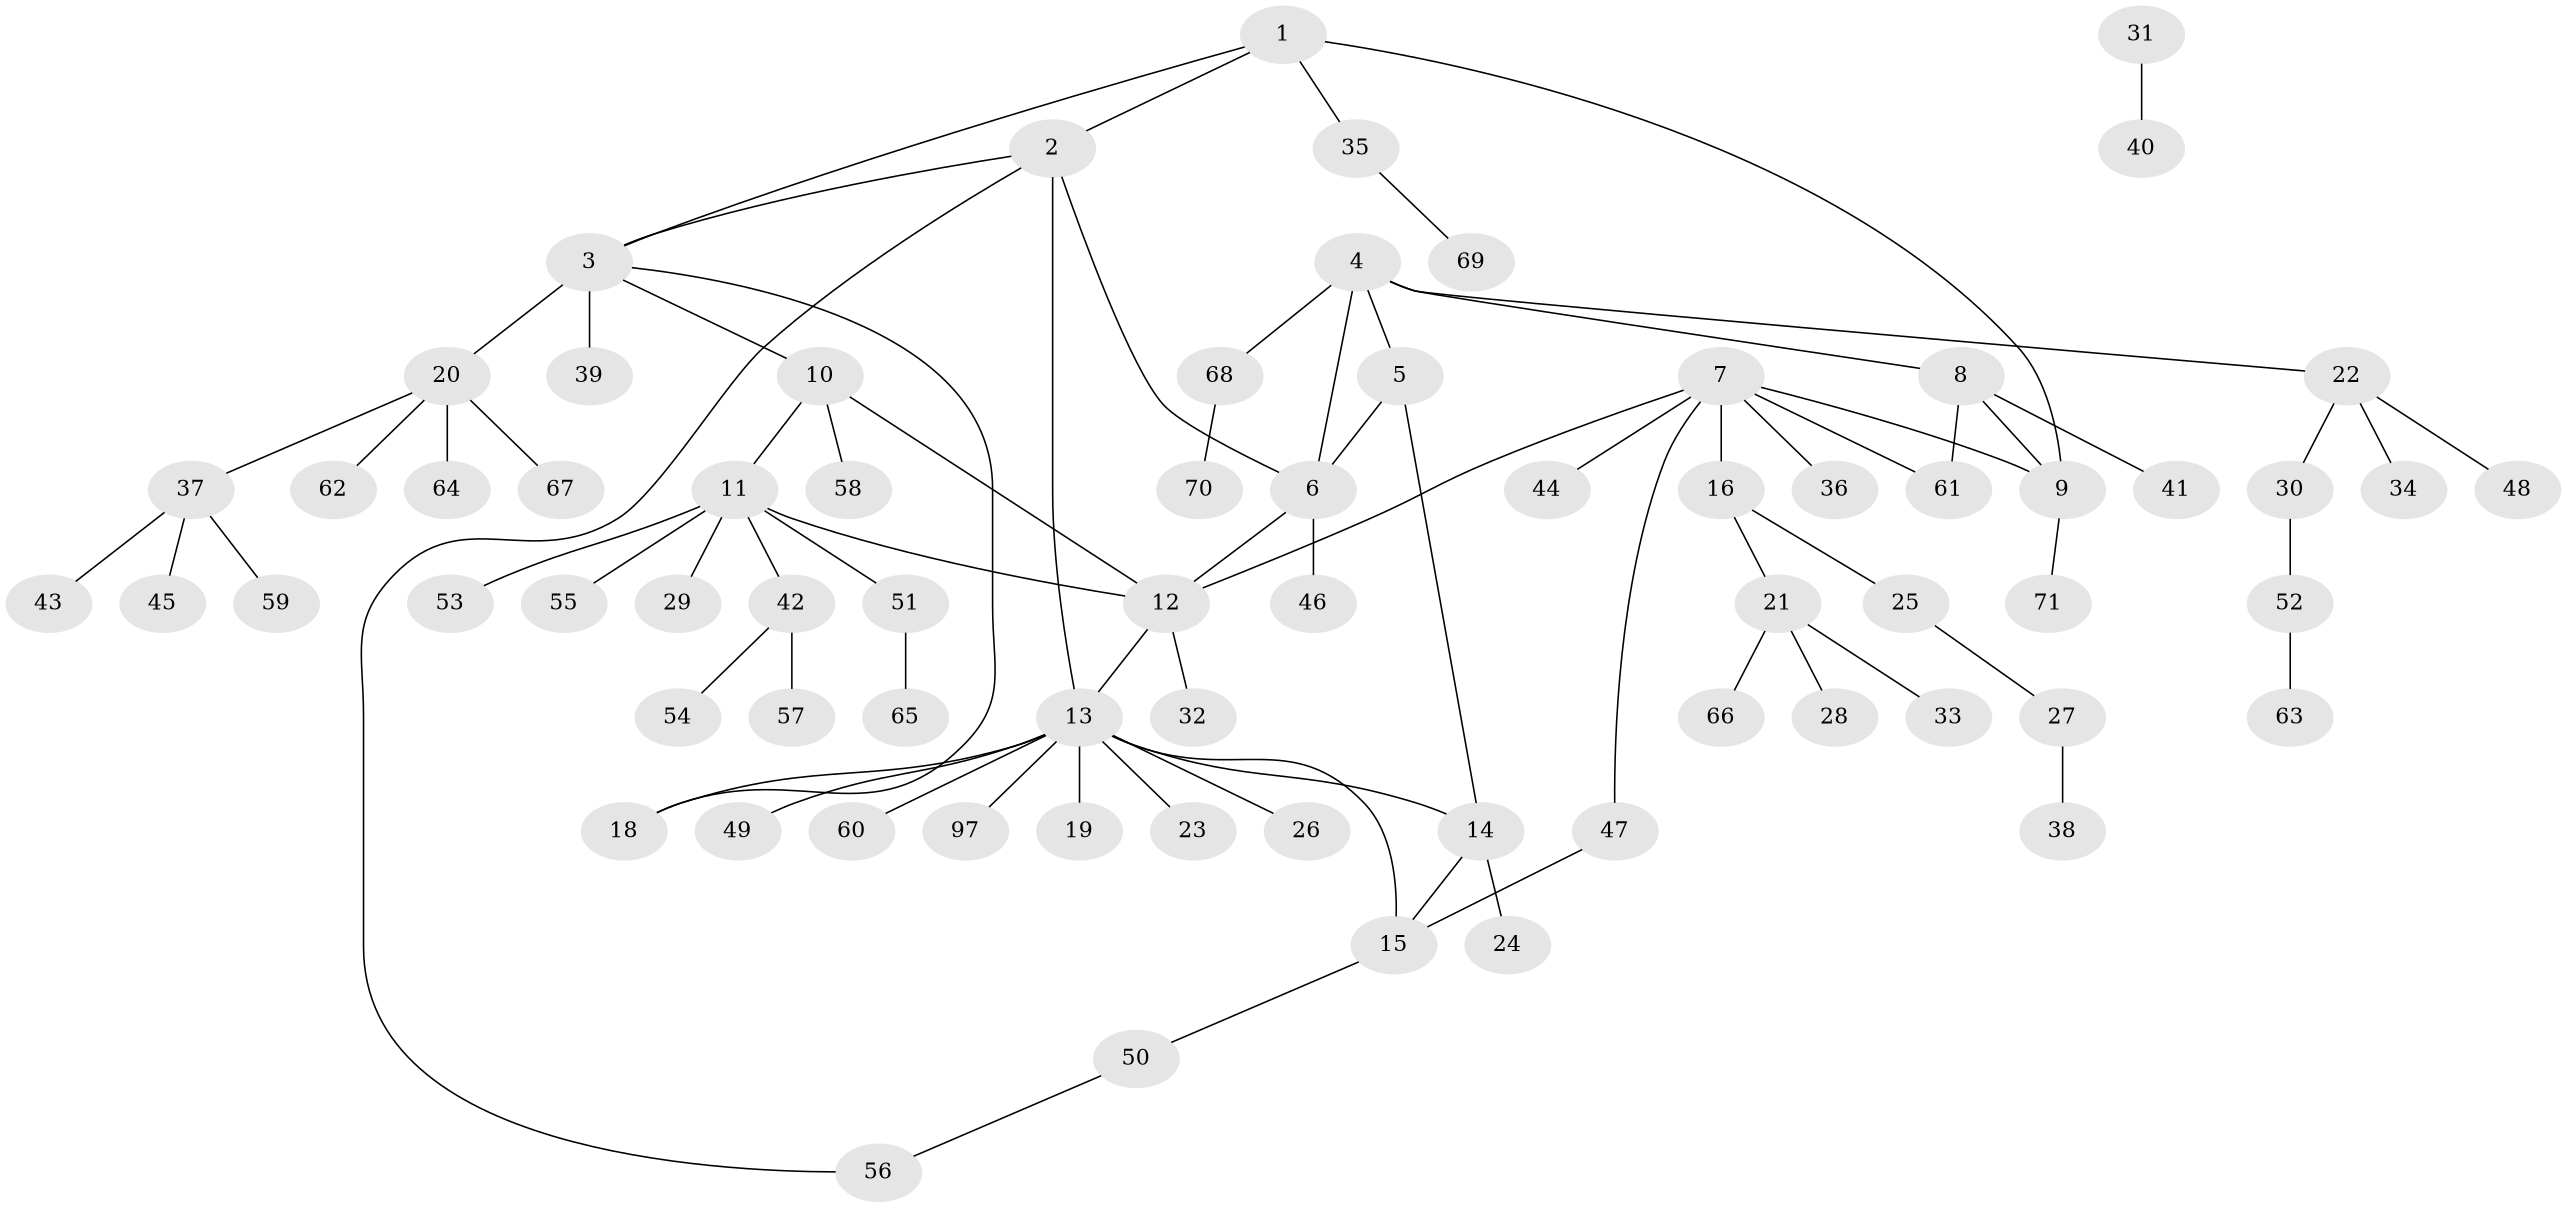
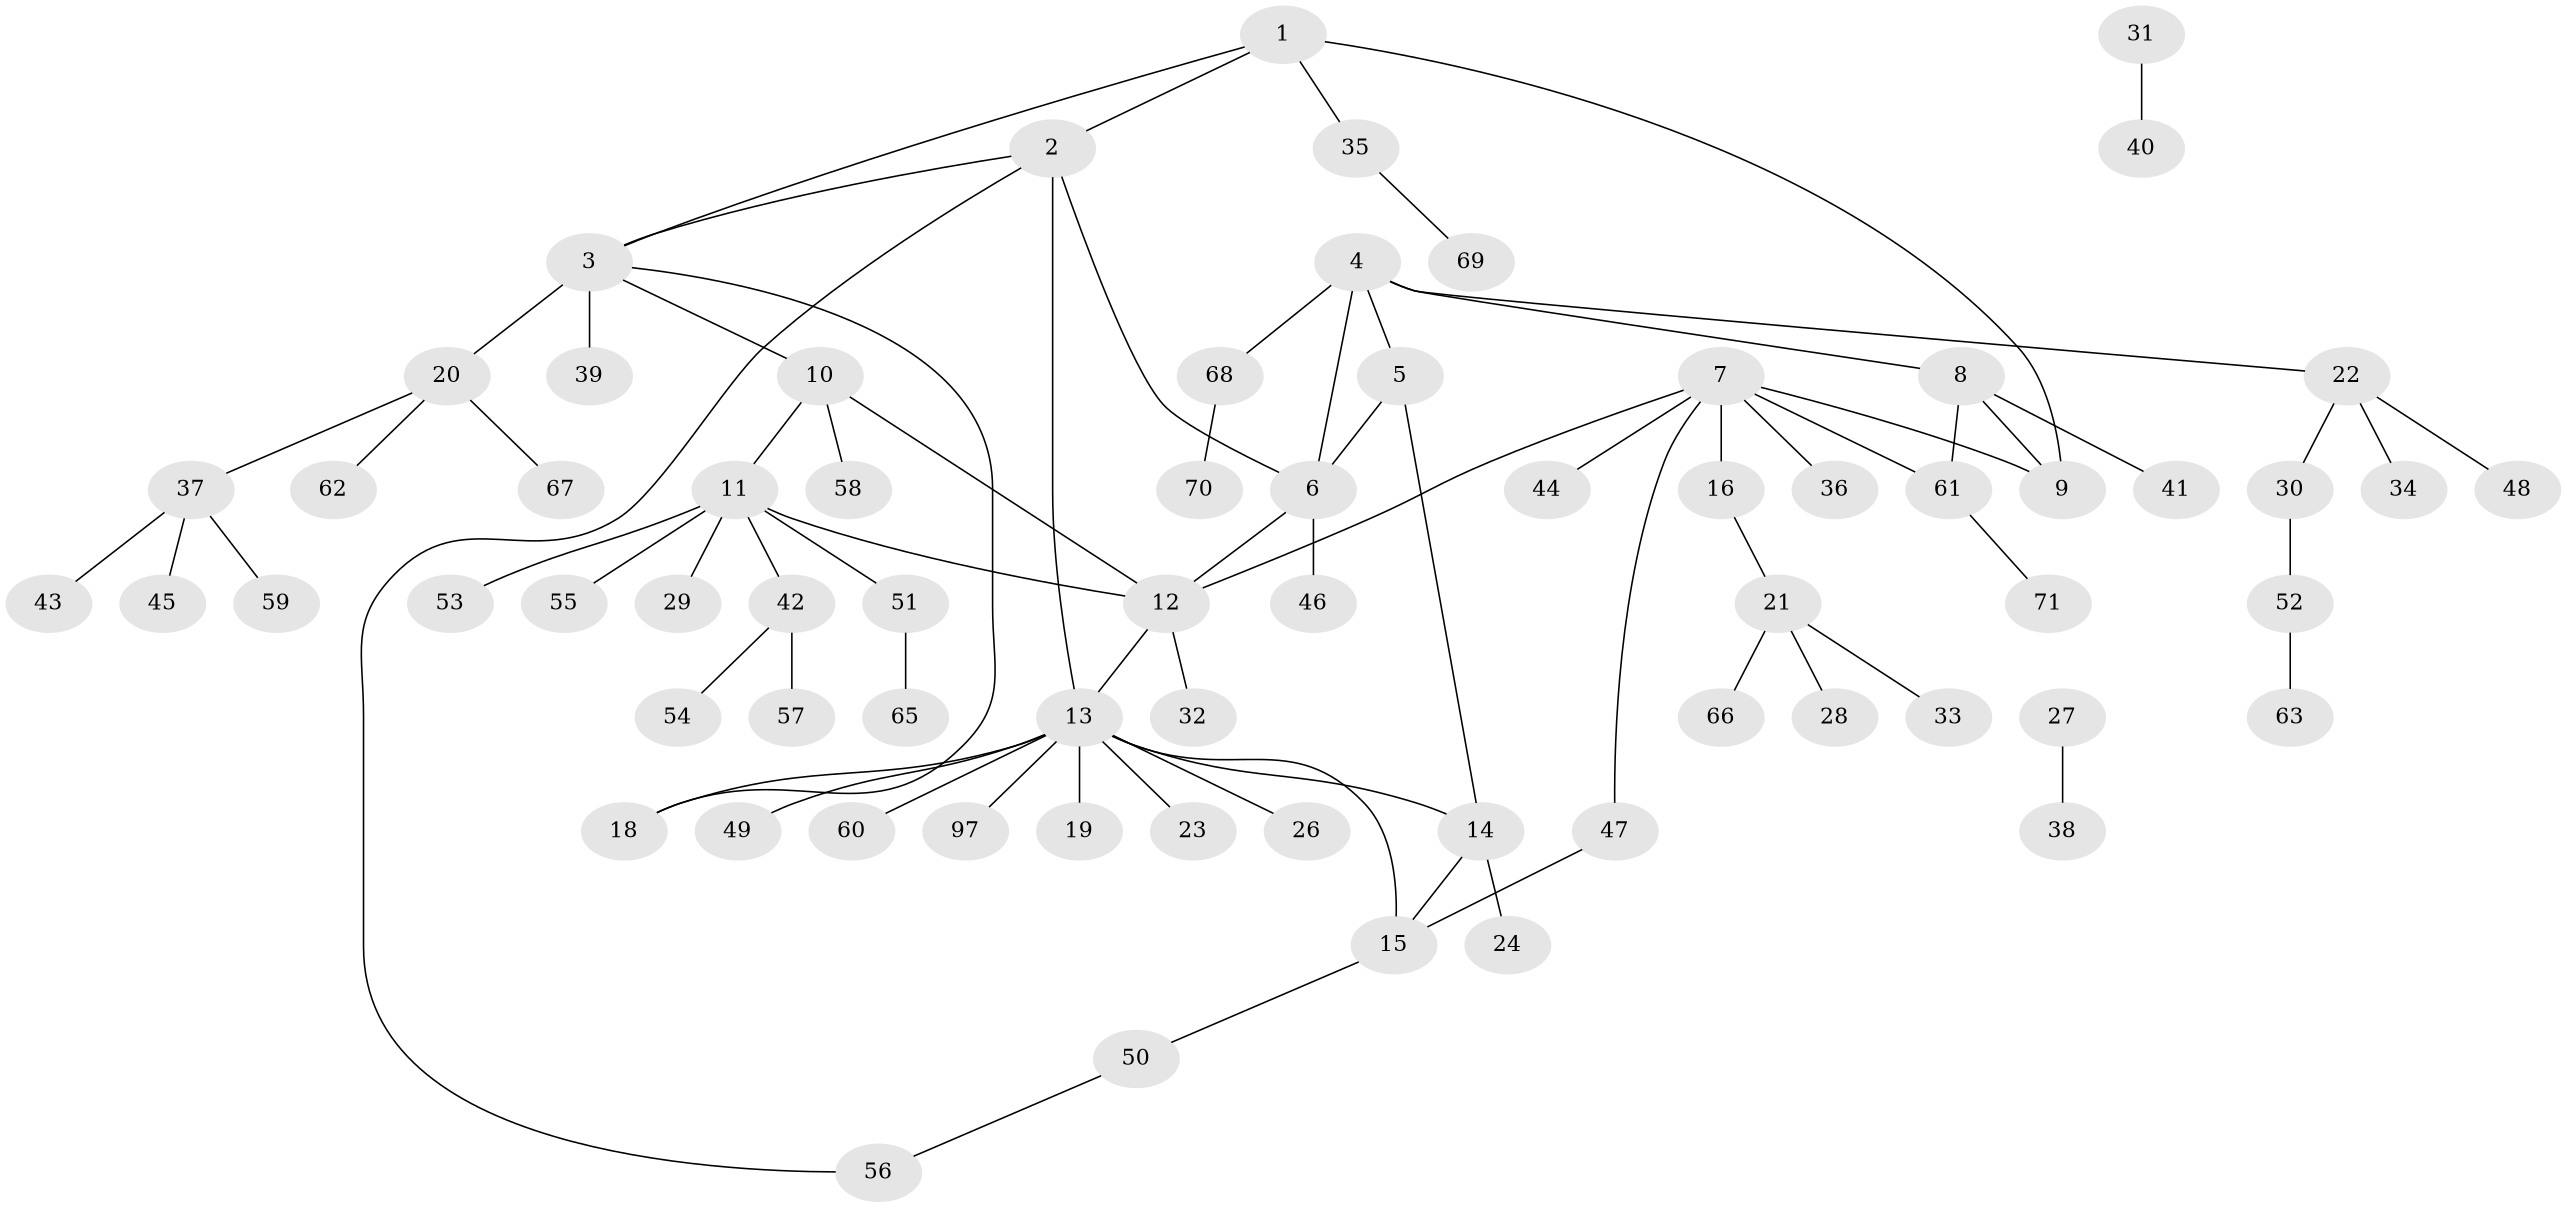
node "64": removed
edge "9" -- "71": now "61" -- "71"
node "25": removed
